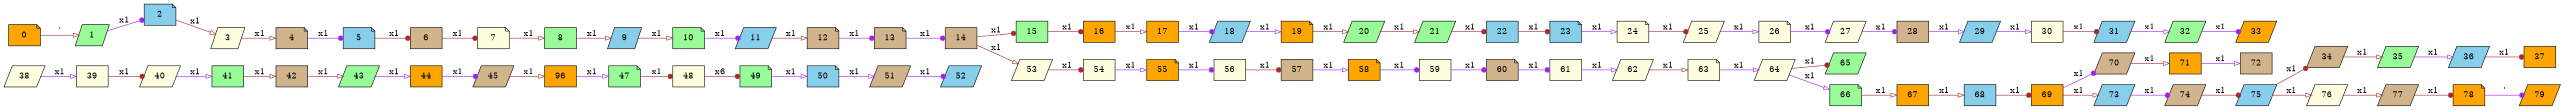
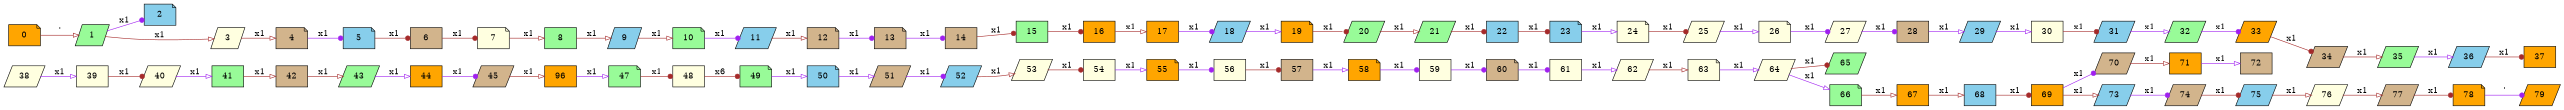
edge "2" -> "3": now "1" -> "3"
edge "19" -> "20": arrowhead onormal -> dot
edge "14" -> "53": now "52" -> "53"
edge "75" -> "34": now "33" -> "34"
